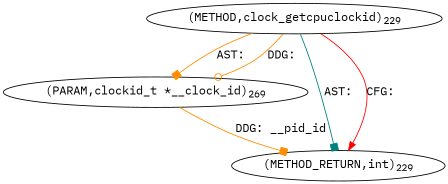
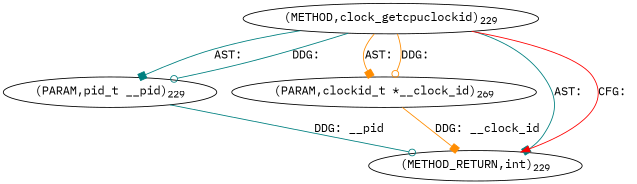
node "(PARAM,pid_t __pid)": added
edge "(PARAM,clockid_t *__clock_id)" -> "(METHOD_RETURN,int)": label "DDG: __pid_id" -> "DDG: __clock_id"
